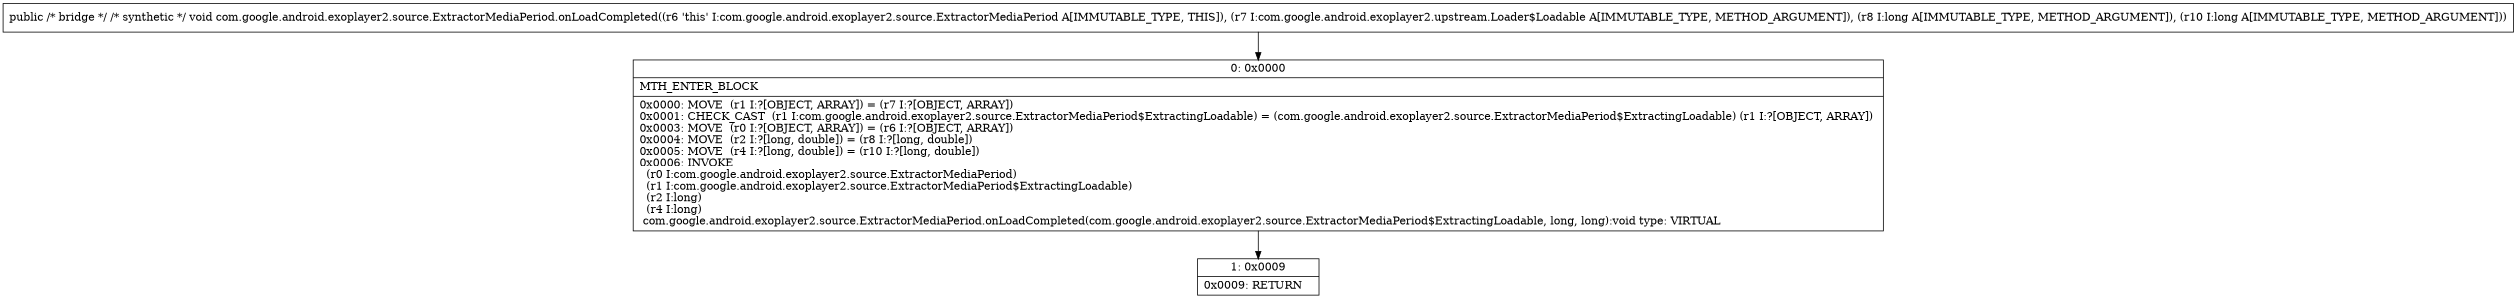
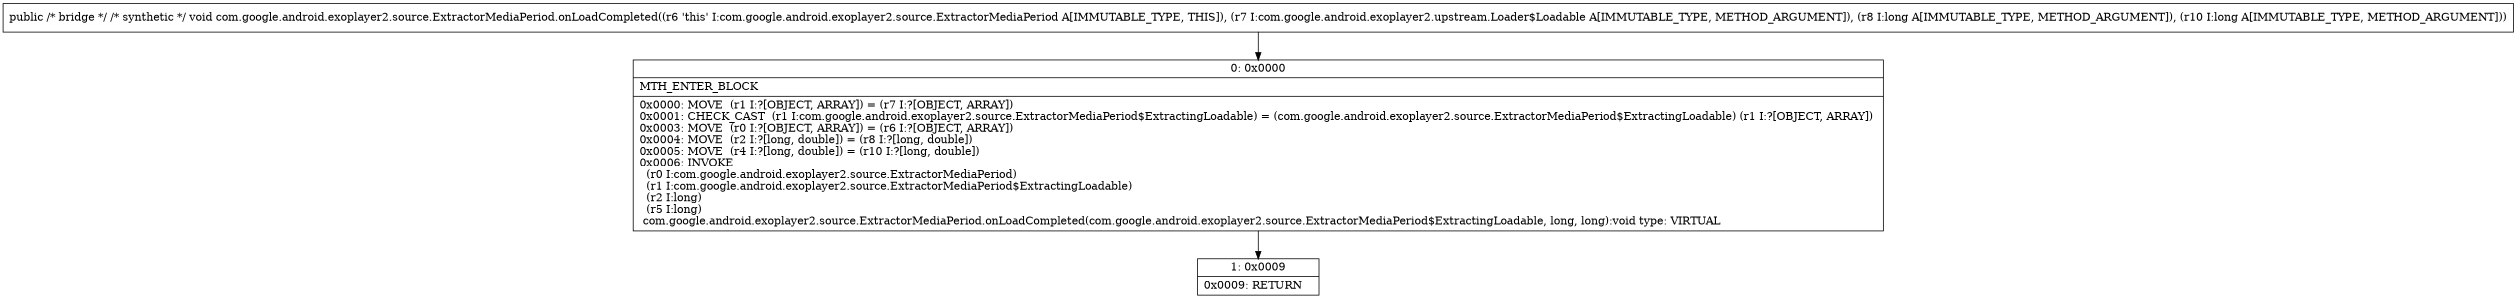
node "0: 0x0000": text "(r4 I:long)" -> "(r5 I:long)"
